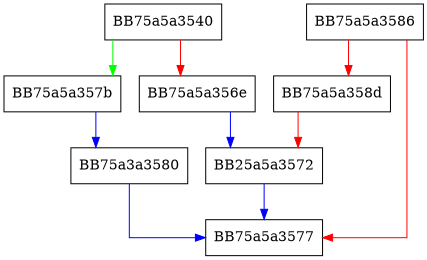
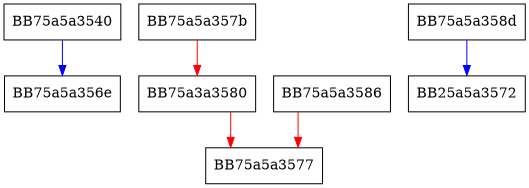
edge "BB75a5a3540" -> "BB75a5a357b": removed
edge "BB75a5a3540" -> "BB75a5a356e": color red -> blue
edge "BB75a5a3586" -> "BB75a5a358d": removed
edge "BB75a5a357b" -> "BB75a3a3580": color blue -> red
edge "BB75a5a356e" -> "BB25a5a3572": removed
edge "BB75a5a358d" -> "BB25a5a3572": color red -> blue
edge "BB25a5a3572" -> "BB75a5a3577": removed
edge "BB75a3a3580" -> "BB75a5a3577": color blue -> red
